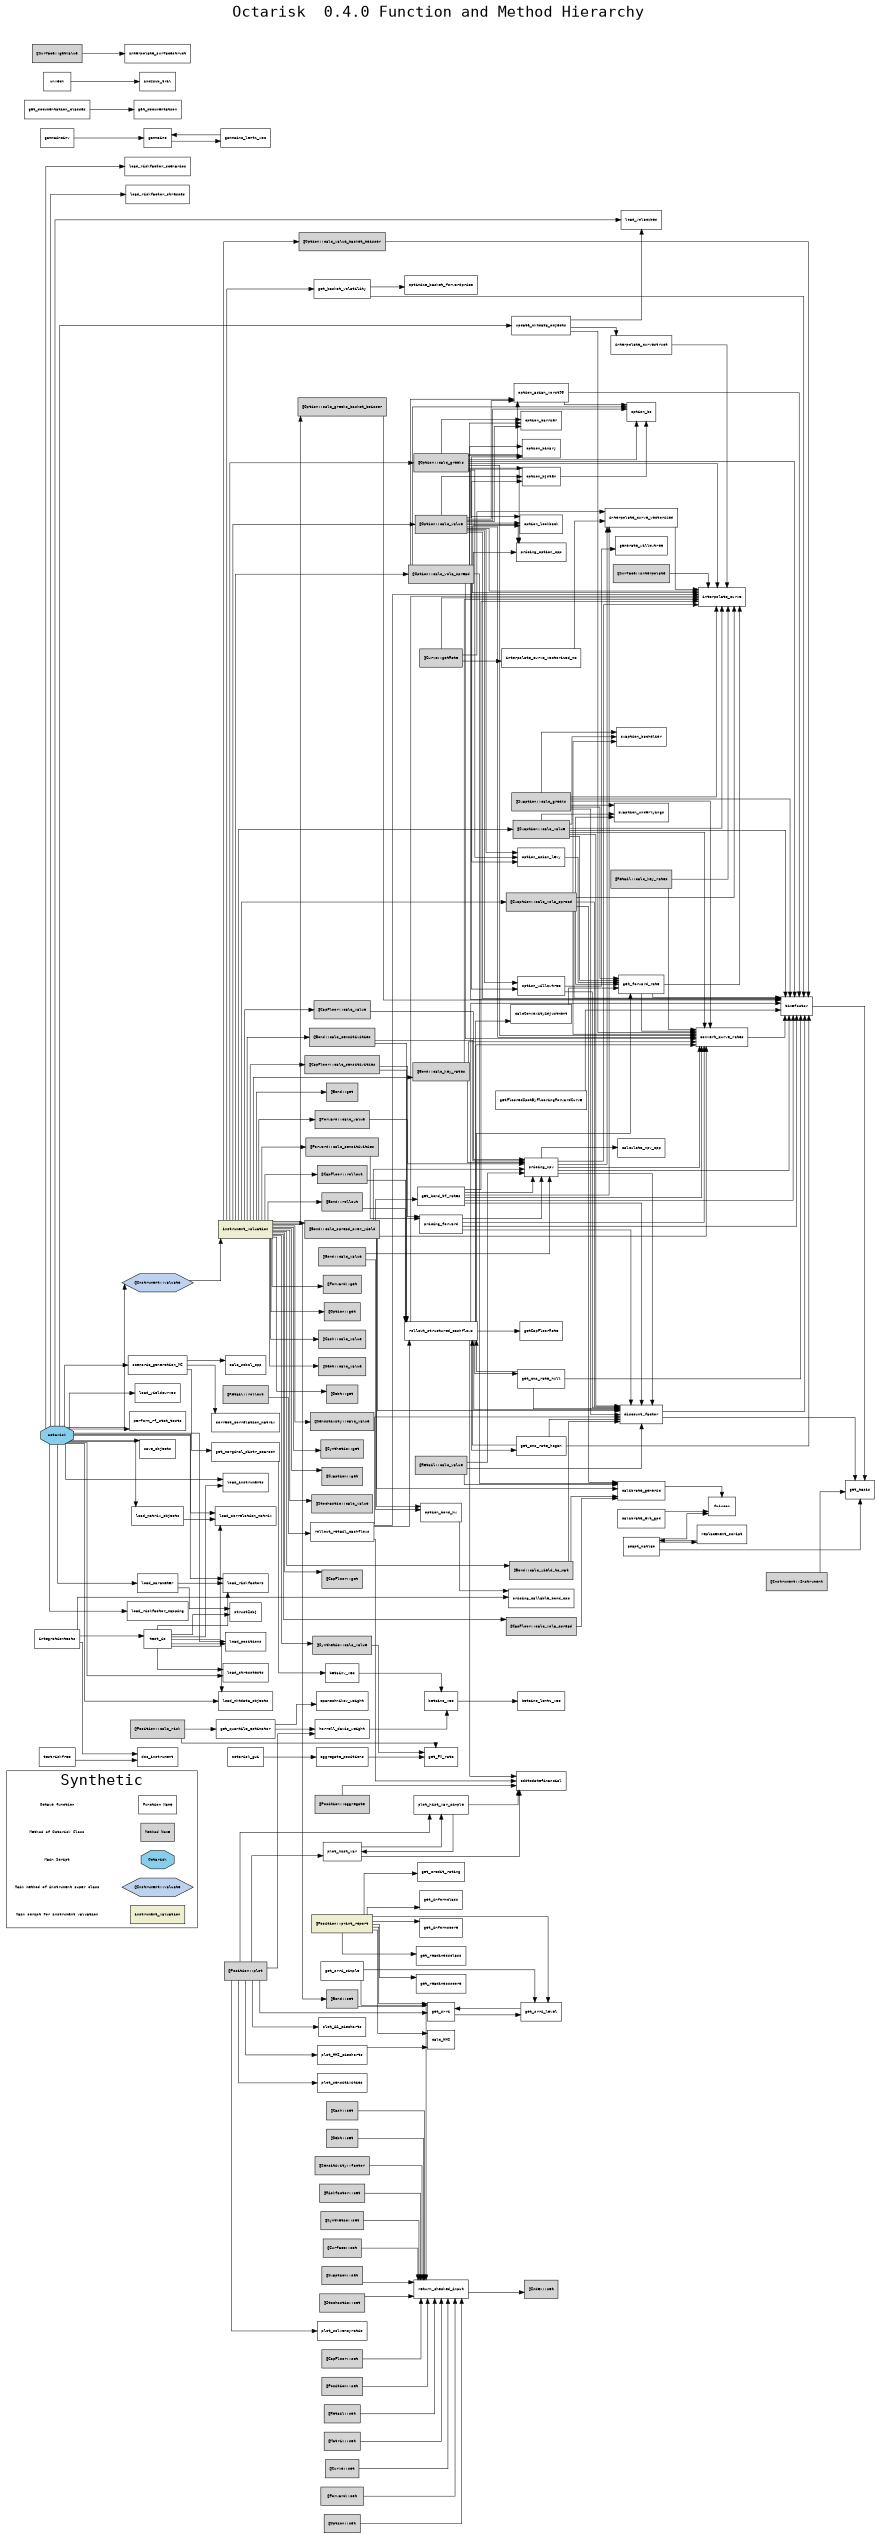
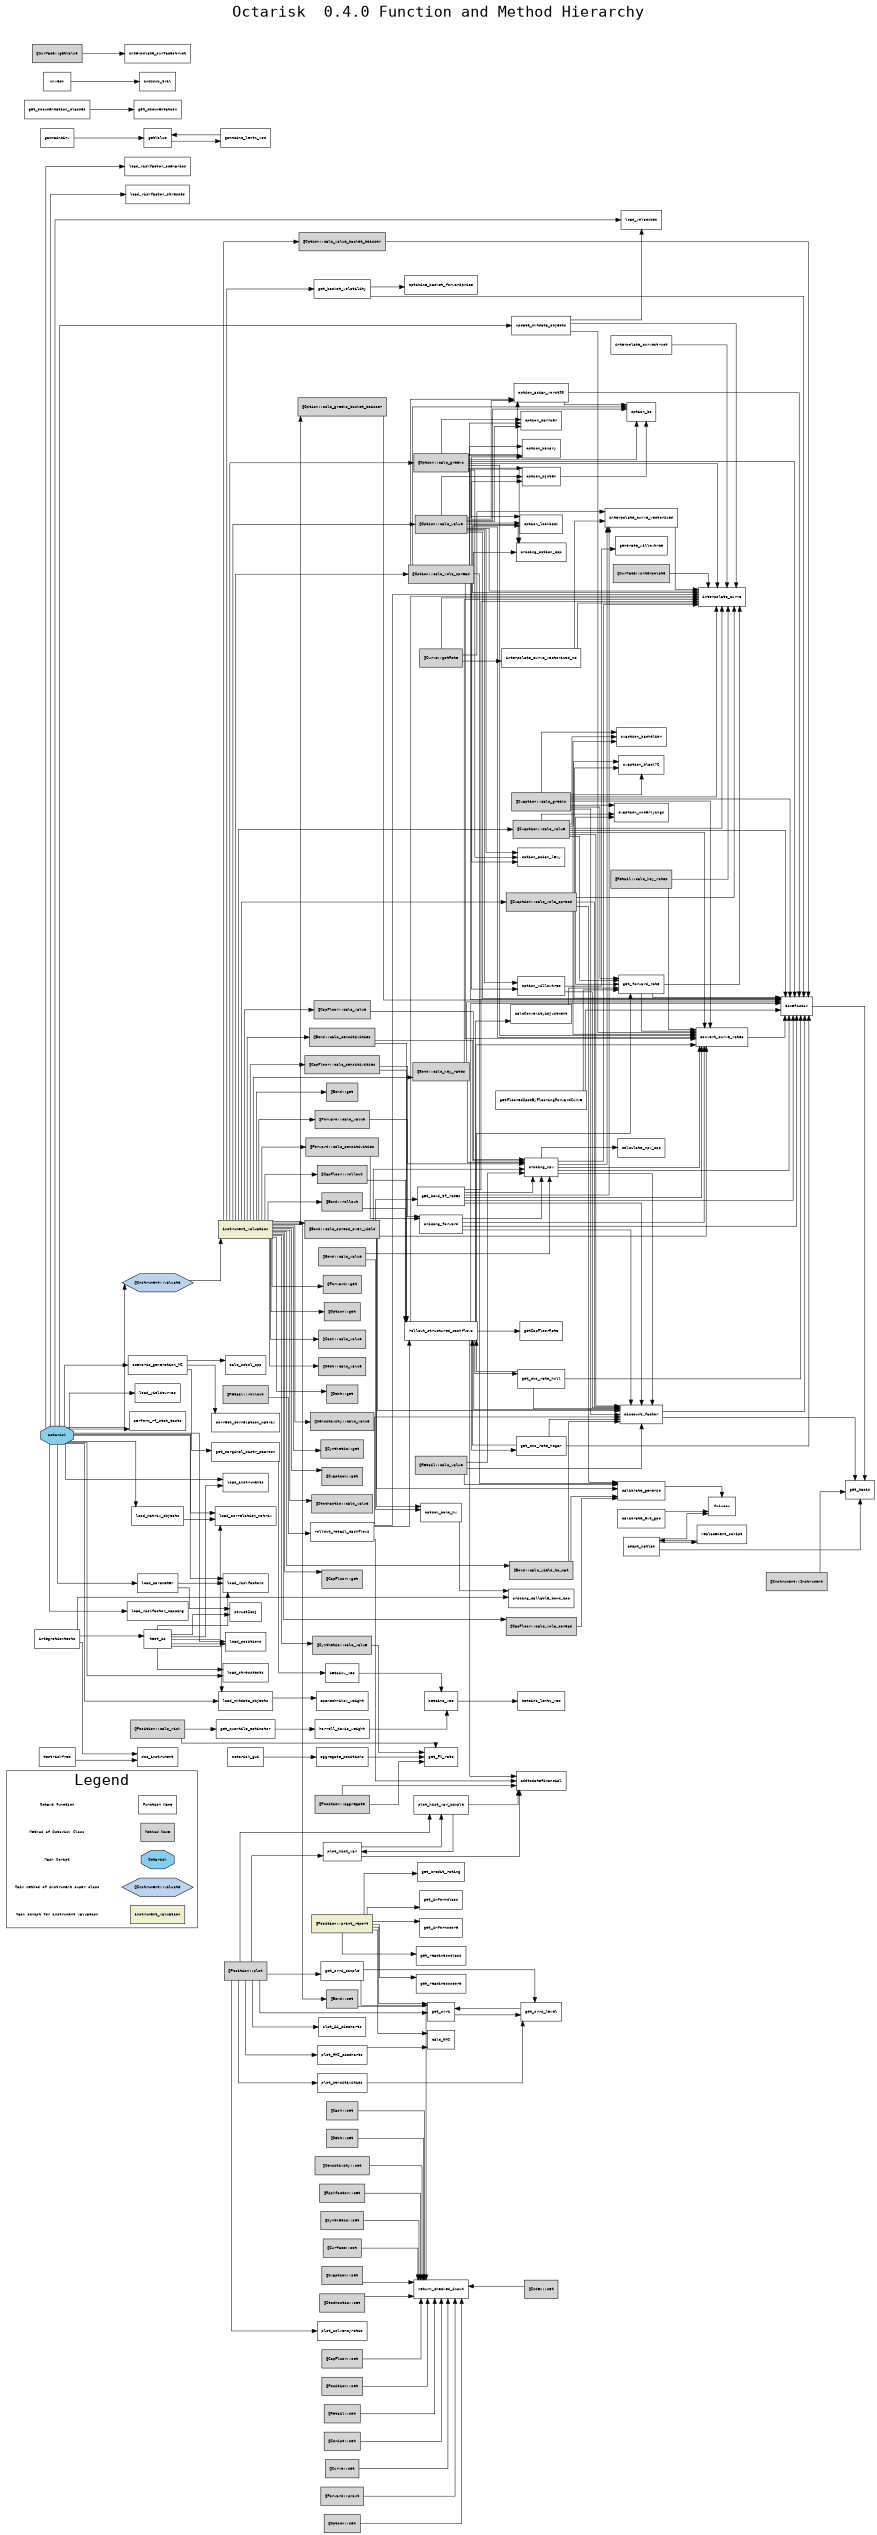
node "gammainc": label "gammainc" -> "getValue"
edge "update_mktdata_objects" -> "interpolate_curvestruct": now "update_mktdata_objects" -> "interpolate_curve"
edge "interpolate_curve_vectorized_mc" -> "interpolate_curve": added
node "swaption_black76": added
edge "option_asian_levy" -> "get_forward_rate": now "getFlooredSpotByFlooringForwardCurve" -> "get_forward_rate"
edge "@Bond::calc_key_rates" -> "convert_curve_rates": now "@Bond::calc_key_rates" -> "timefactor"
node "save_objects": removed
edge "get_quantile_estimator" -> "epanechnikov_weight": now "load_mktdata_objects" -> "epanechnikov_weight"
cluster "Synthetic": label "Synthetic" -> "Legend"
edge "@Position::aggregate" -> "get_FX_rate": added
edge "@Position::plot" -> "harrell_davis_weight": now "@Position::plot" -> "get_srri_simple"
edge "@Position::print_report" -> "get_srri_level": now "plot_sensitivities" -> "get_srri_level"
node "@Sensitivity::factor": label "@Sensitivity::factor" -> "@Sensitivity::set"
edge "return_checked_input" -> "@Index::set": reversed
node "@Matrix::set": label "@Matrix::set" -> "@Script::set"
node "@Forward::set": label "@Forward::set" -> "@Forward::print"
